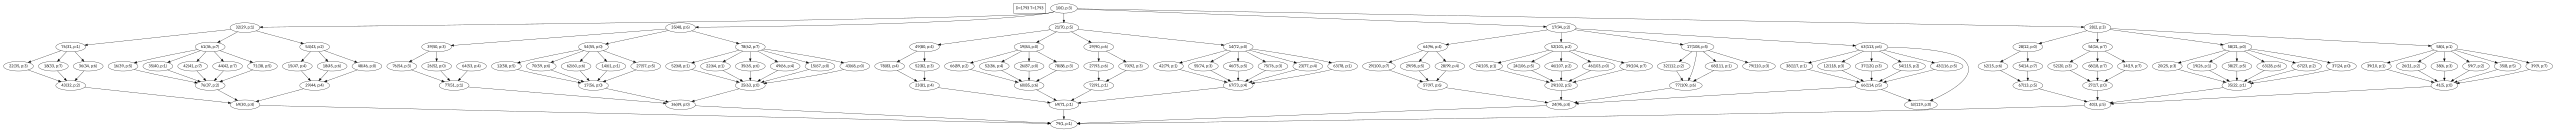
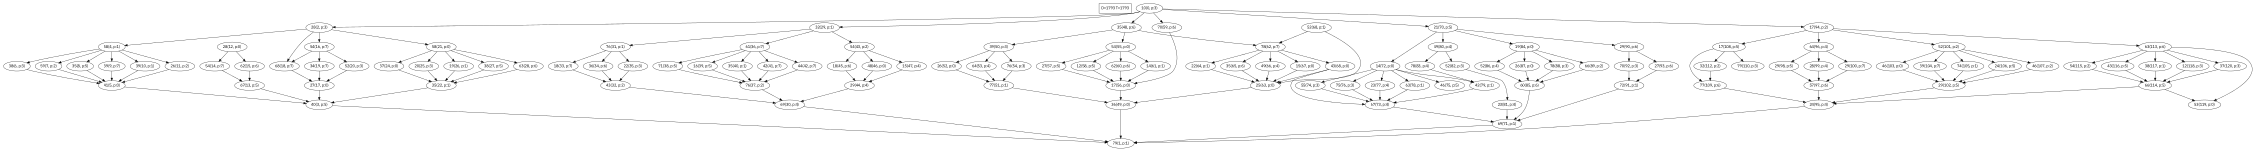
edge "28(2, p:3)" -> "28(12, p:0)": now "28(2, p:3)" -> "68(18, p:7)"
edge "54(55, p:0)" -> "70(59, p:6)": now "10(0, p:3)" -> "70(59, p:6)"
edge "78(62, p:7)" -> "52(68, p:1)": reversed
edge "39(50, p:3)" -> "64(53, p:4)": added
node "68(111, p:1)": removed
node "67(23, p:2)": removed
edge "78(83, p:4)" -> "23(81, p:4)": now "78(83, p:4)" -> "42(79, p:1)"
edge "46(75, p:5)" -> "67(73, p:4)": now "43(68, p:0)" -> "67(73, p:4)"
